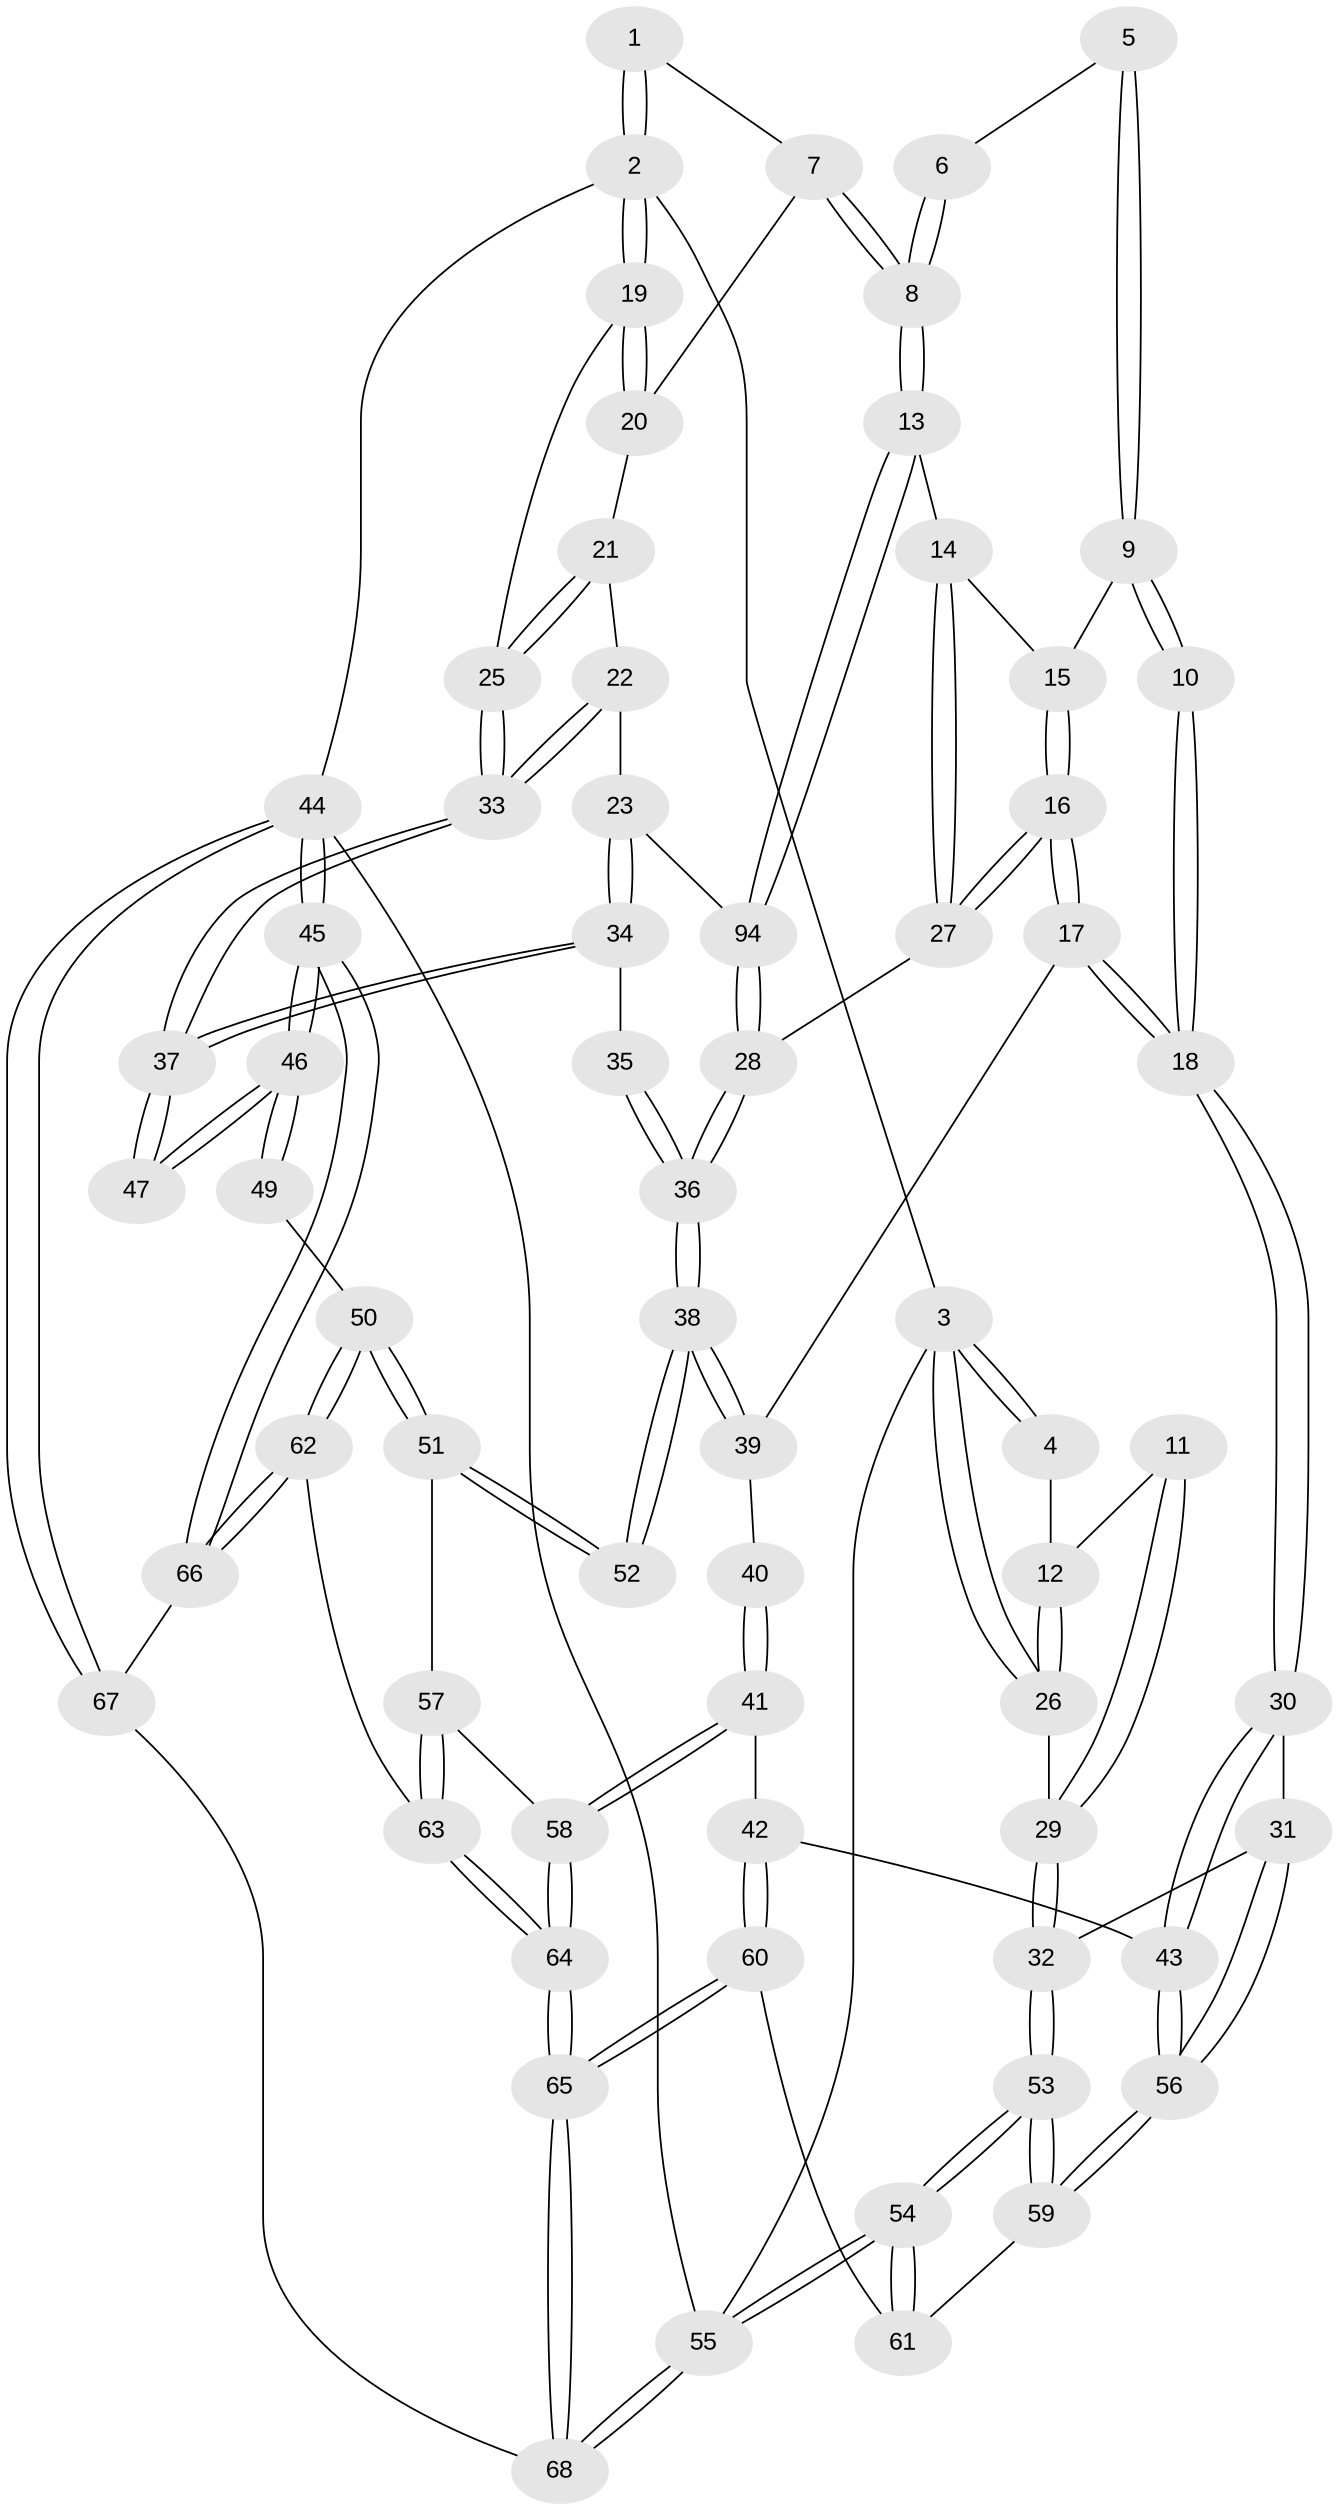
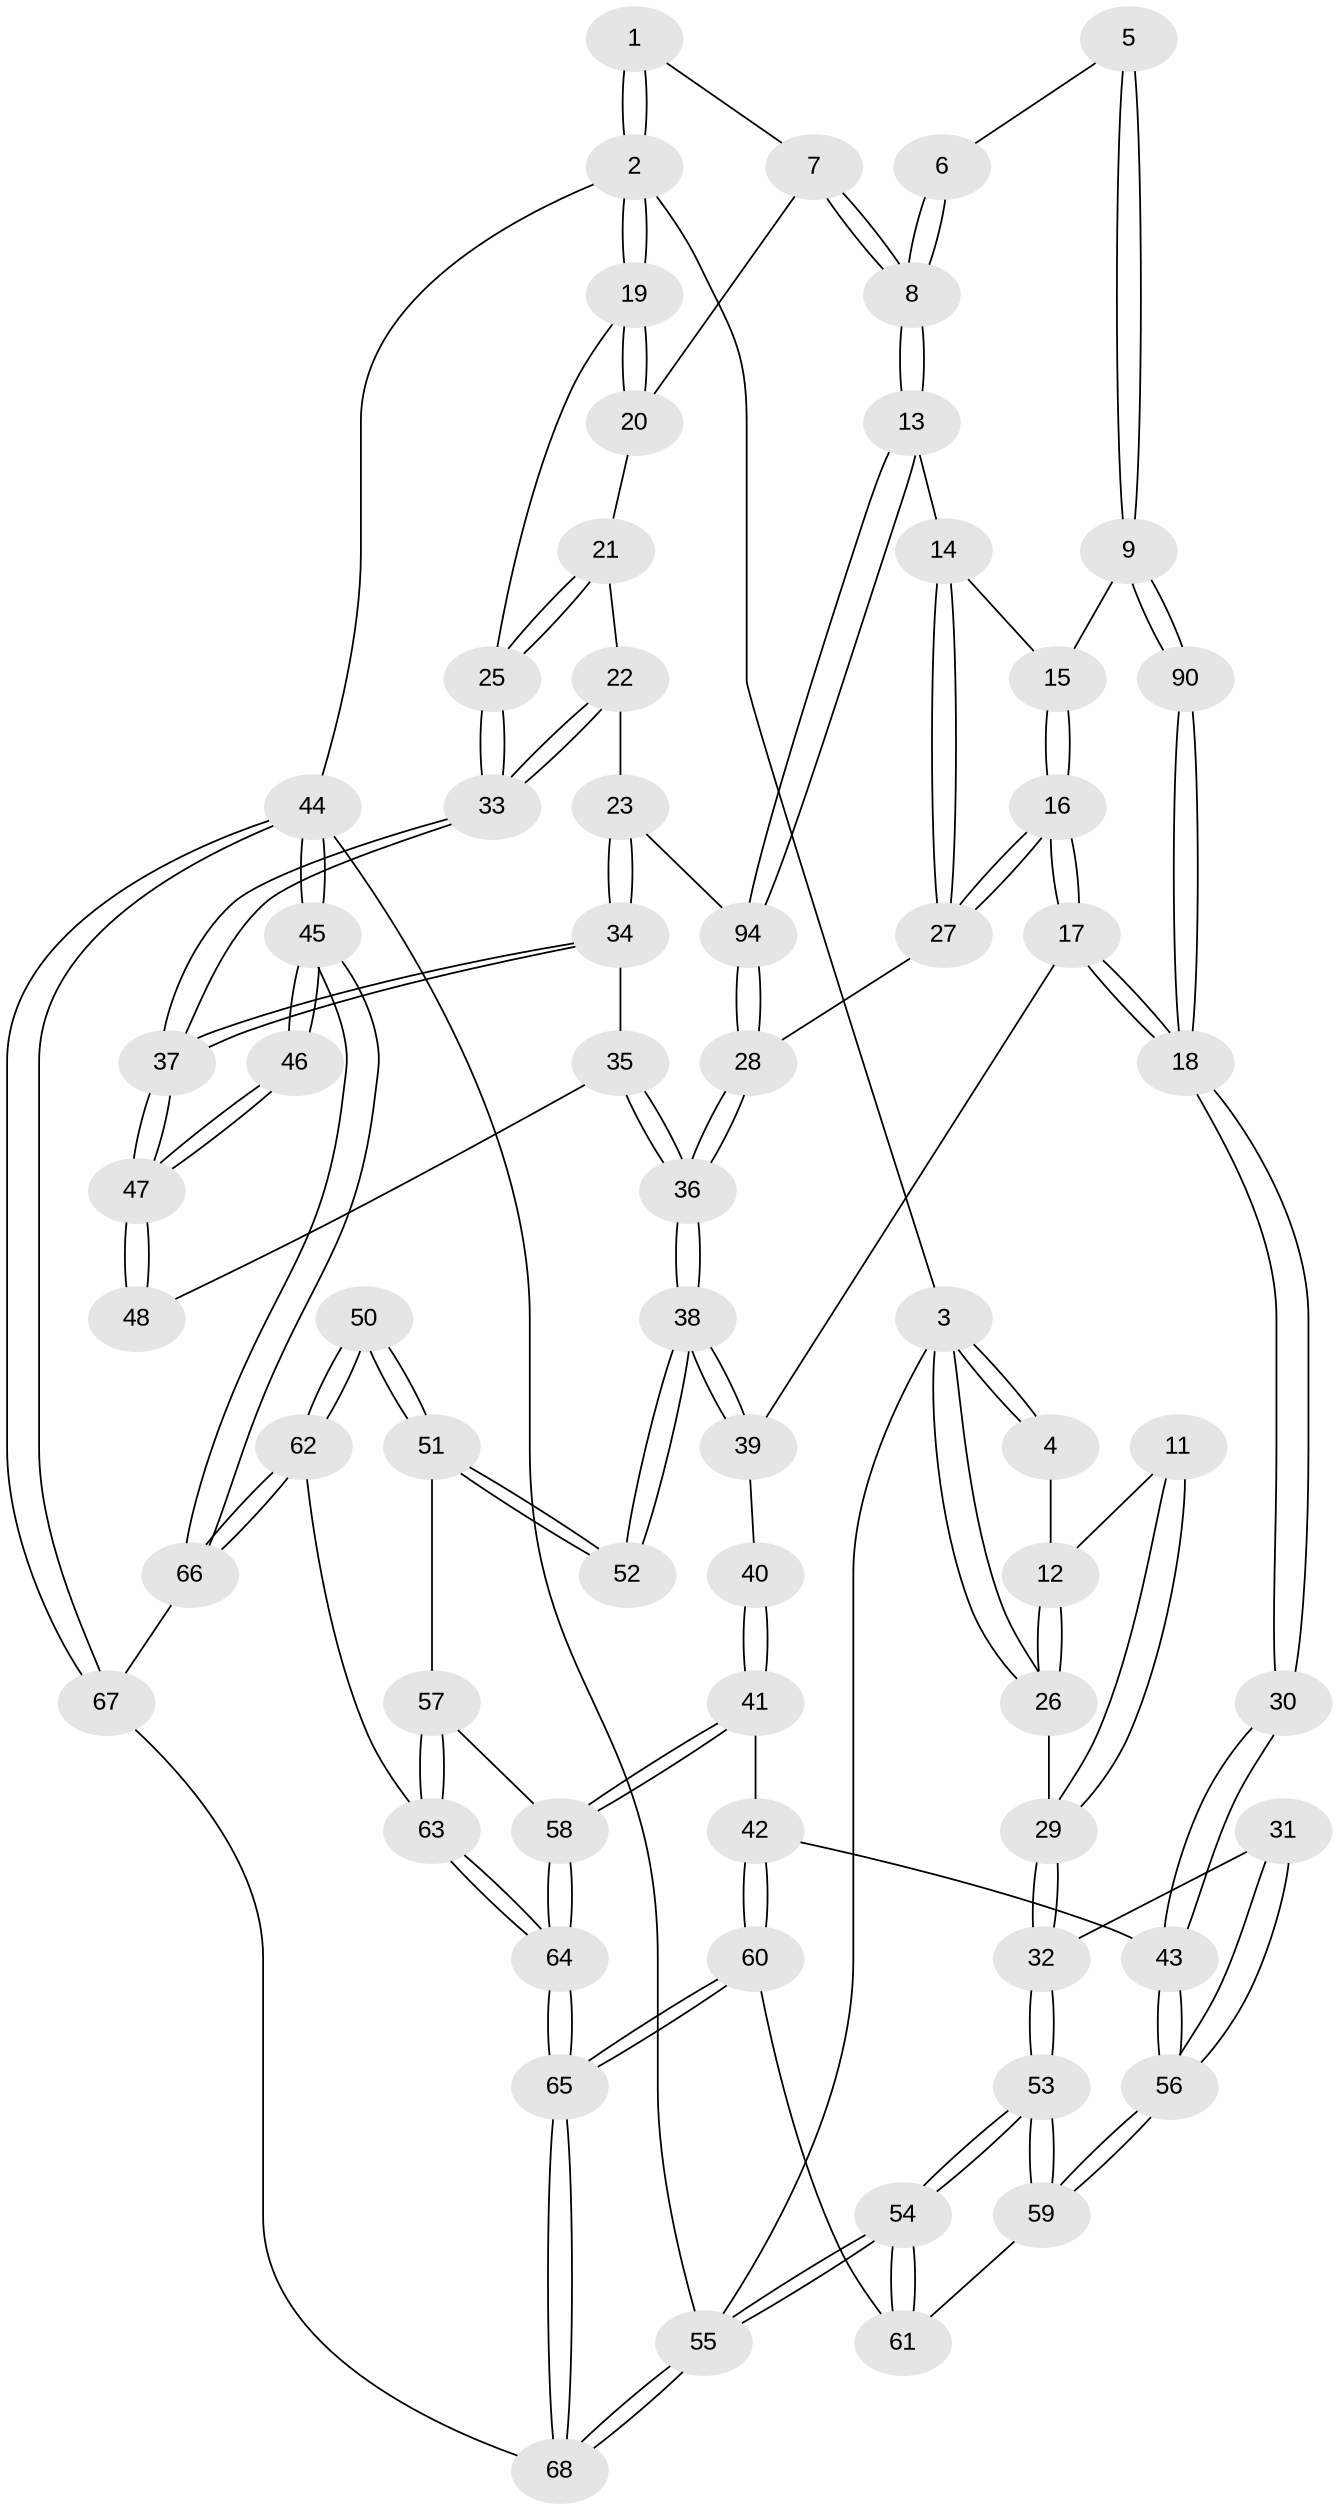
node "10": label "10" -> "90"
node "49": removed
node "48": added
edge "30" -- "31": removed
